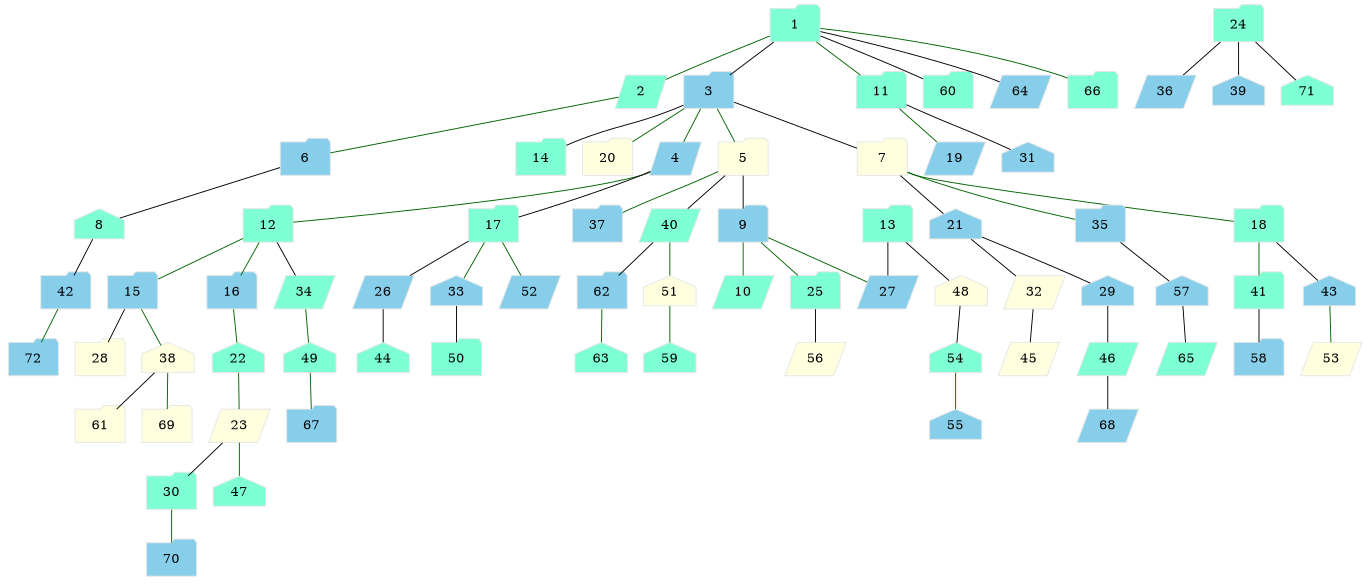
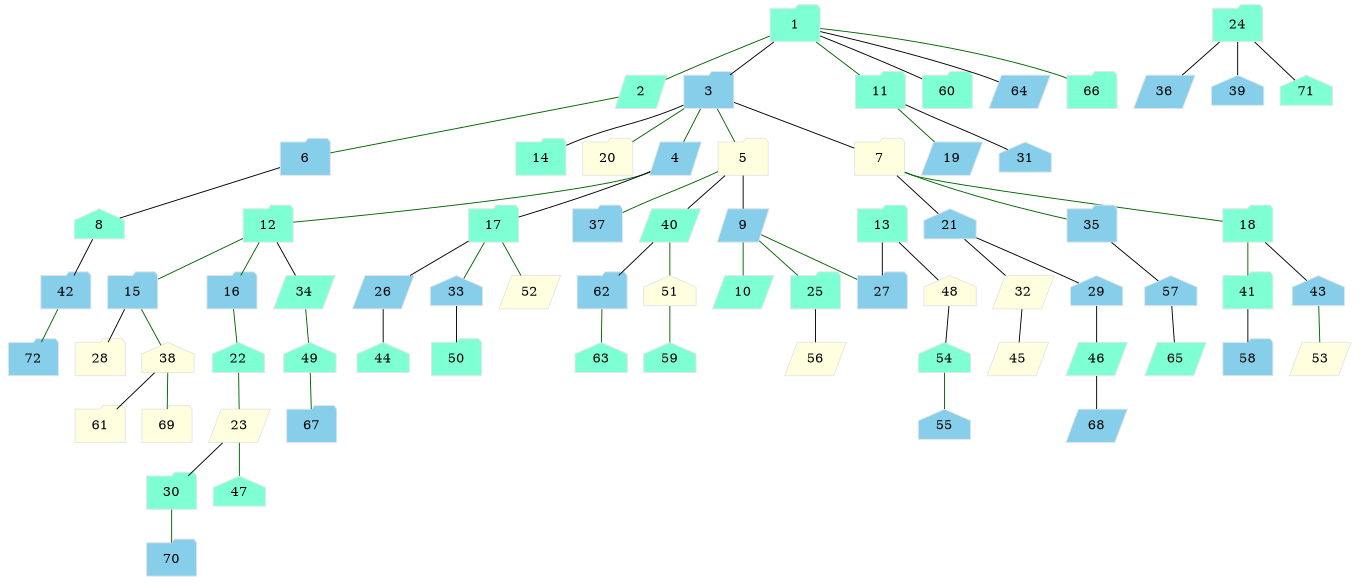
node "9": shape folder -> parallelogram
node "52": fillcolor skyblue -> lightyellow
node "27": shape parallelogram -> folder
